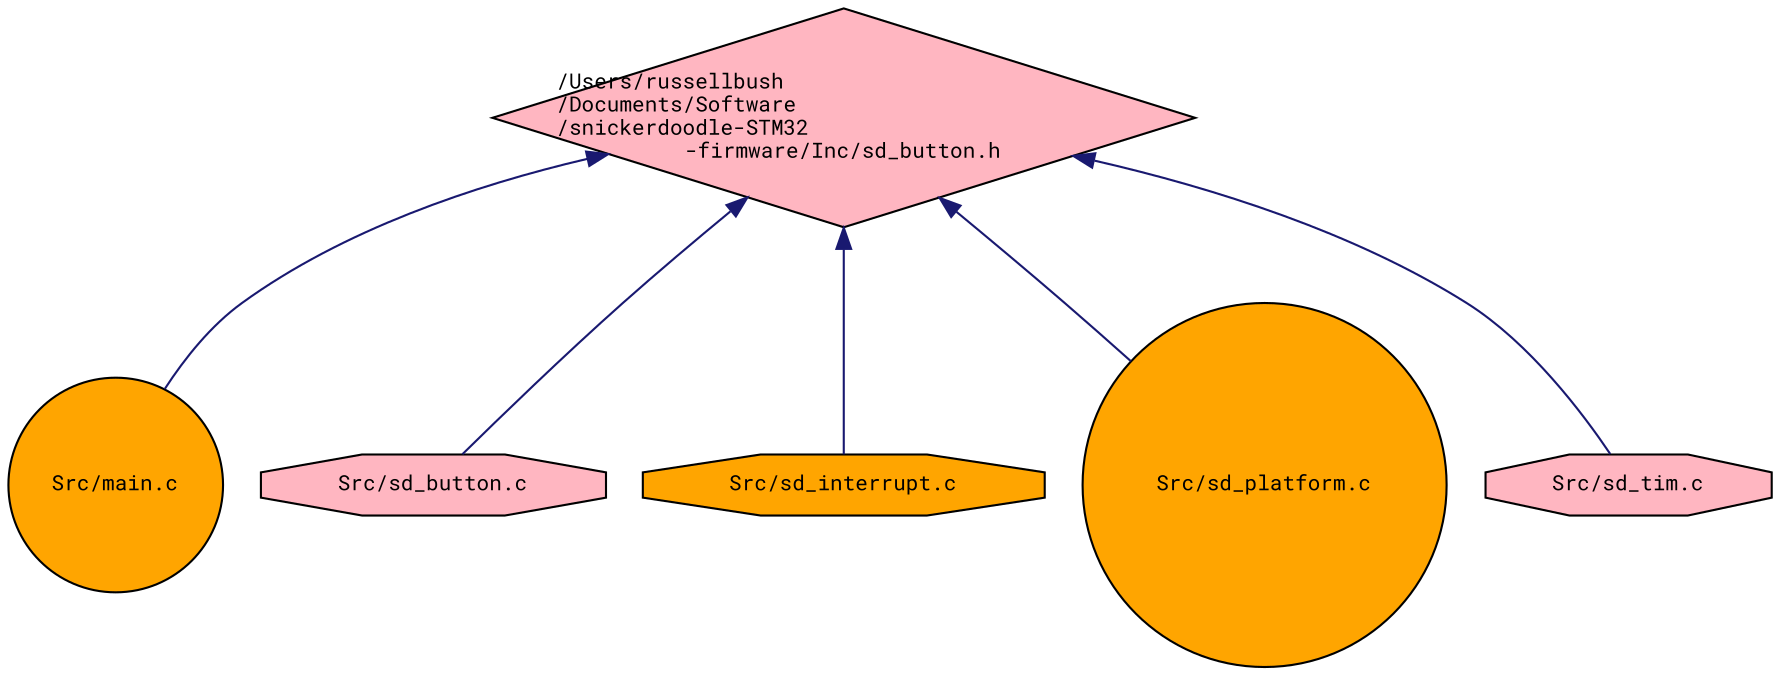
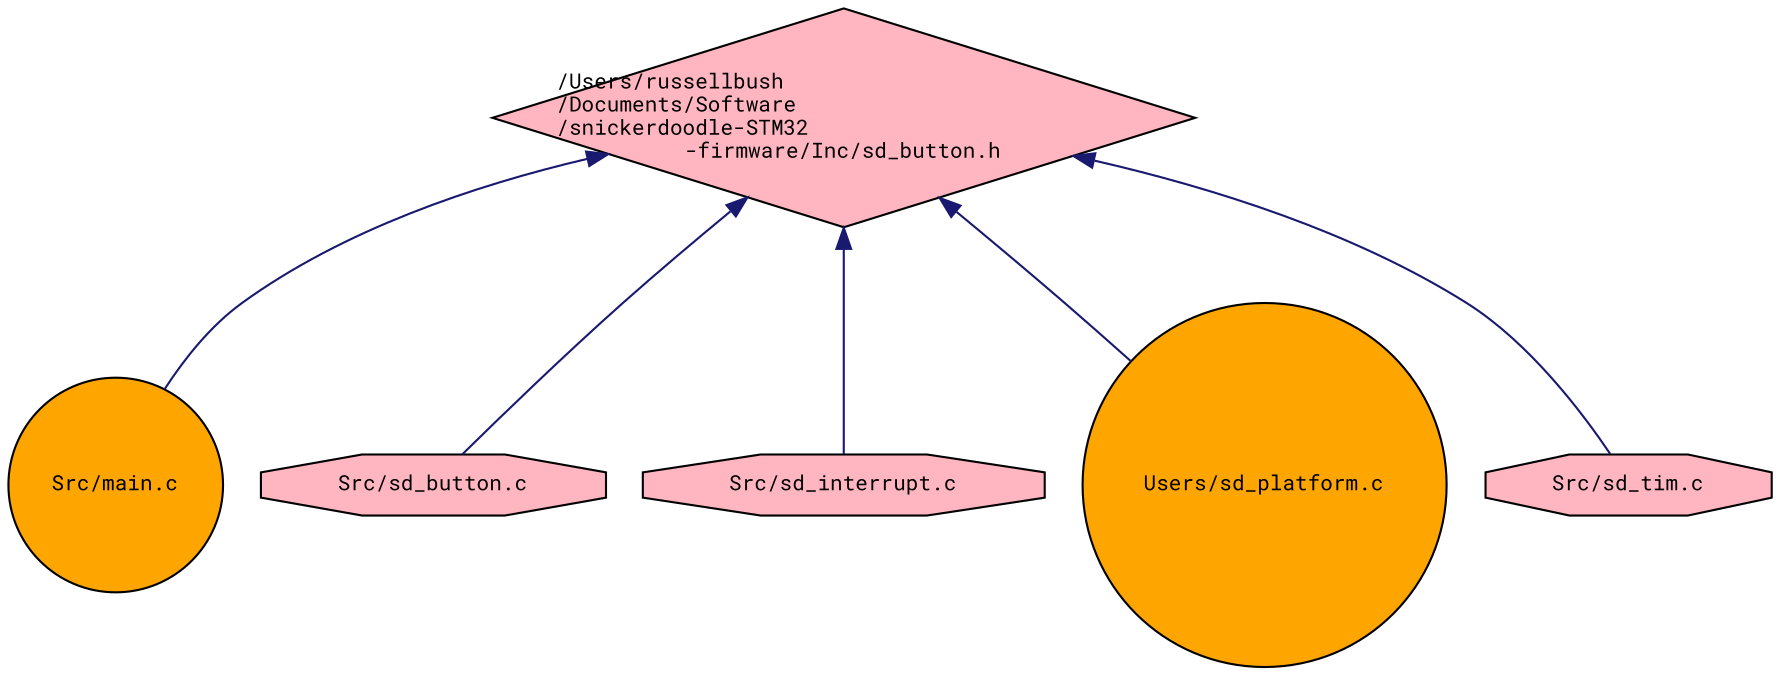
node "Src/sd_interrupt.c": fillcolor orange -> lightpink
node "Src/sd_platform.c": label "Src/sd_platform.c" -> "Users/sd_platform.c"
